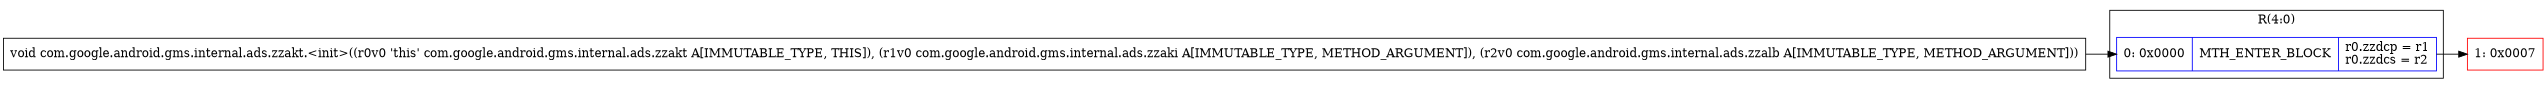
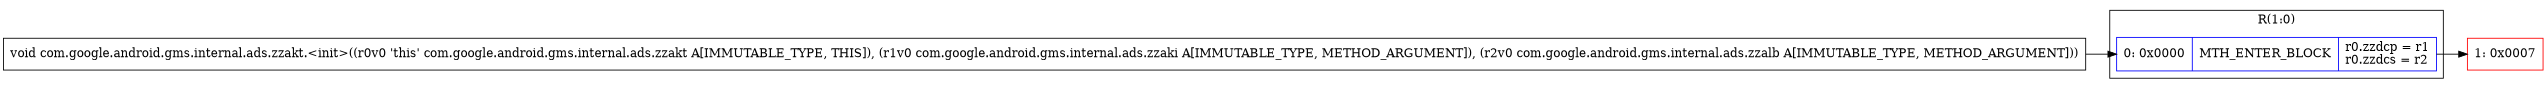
cluster "R(4:0)": label "R(4:0)" -> "R(1:0)"
